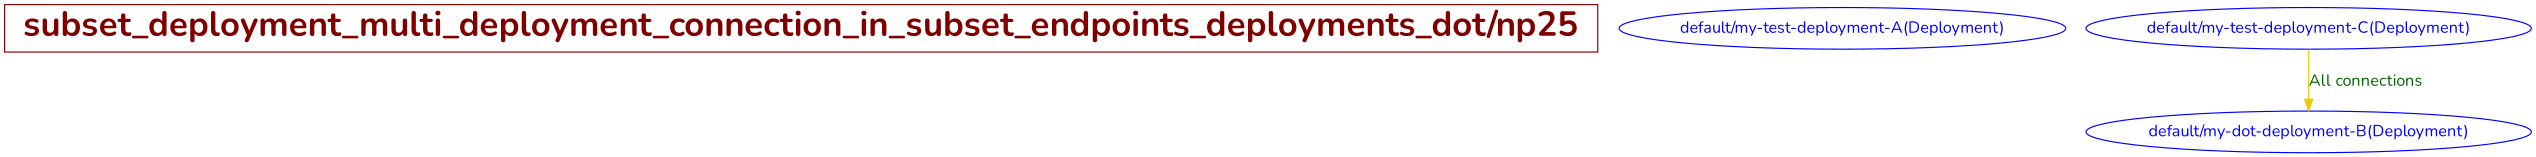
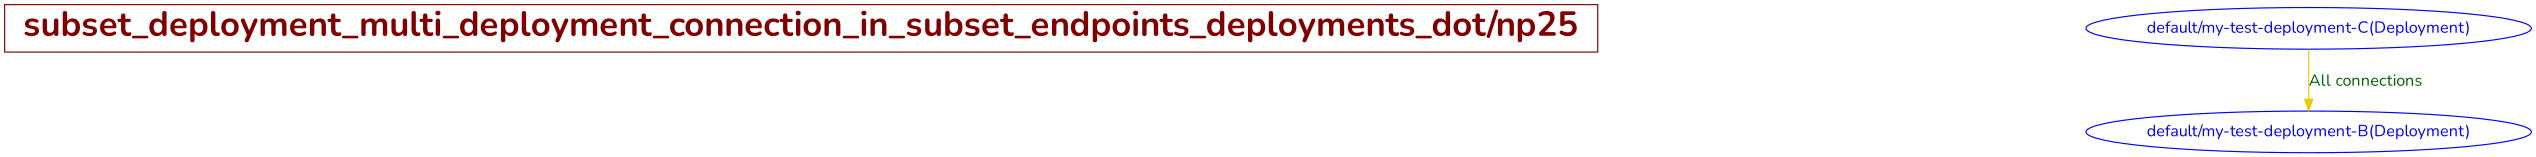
node "default/my-test-deployment-A(Deployment)": removed
node "default/my-dot-deployment-B(Deployment)": label "default/my-dot-deployment-B(Deployment)" -> "default/my-test-deployment-B(Deployment)"
